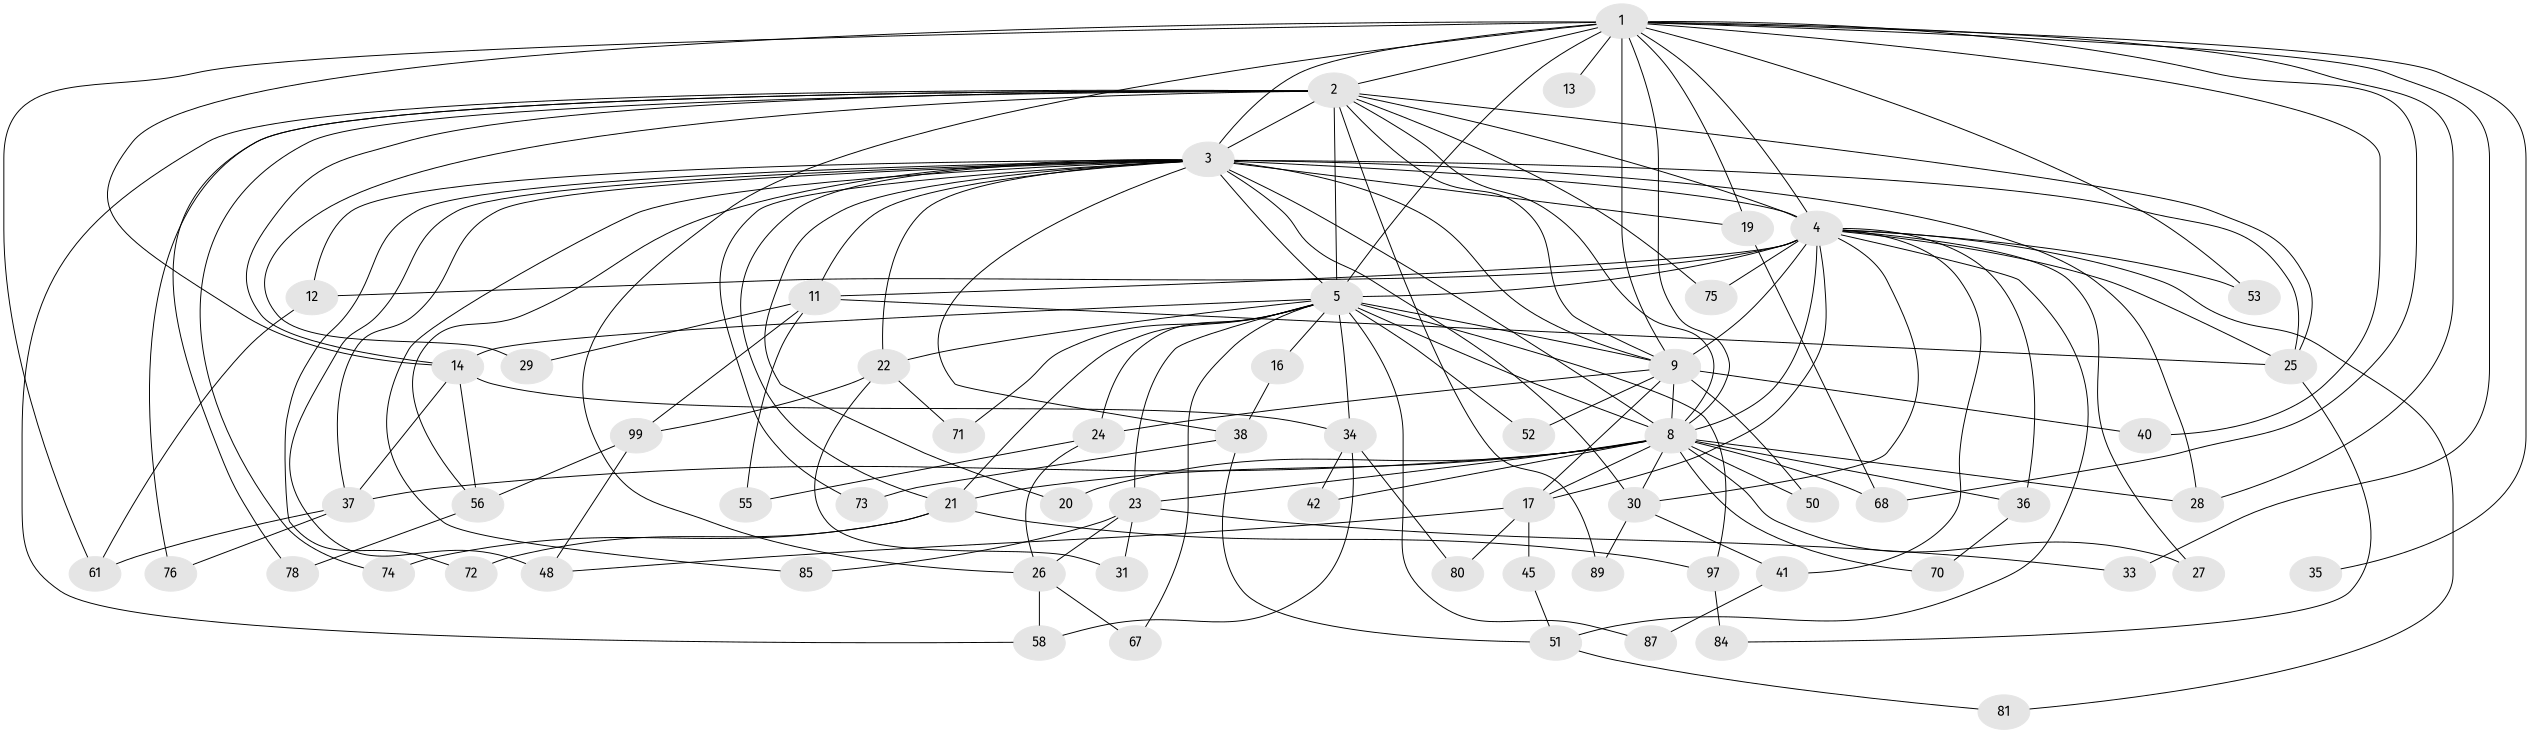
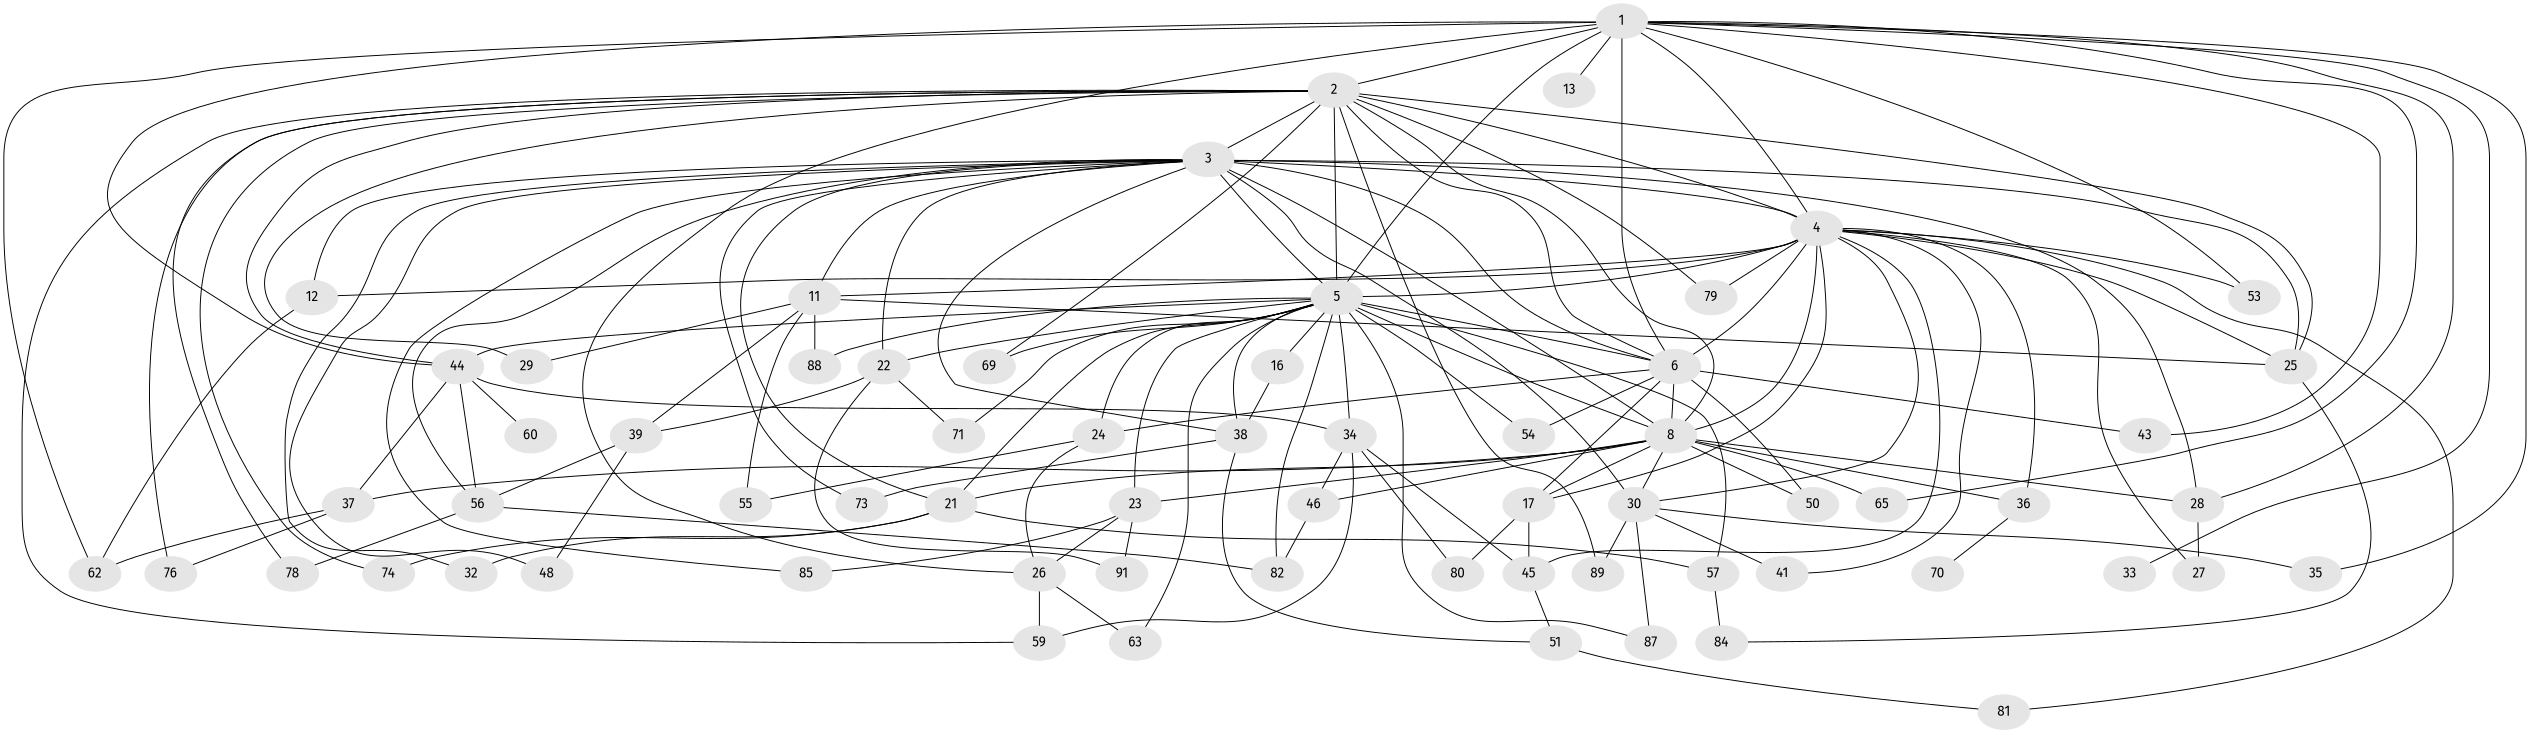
edge "1" -- "3": removed
edge "3" -- "37": removed
node "19": removed
edge "1" -- "8": removed
node "75": label "75" -> "79"
edge "5" -- "38": added
node "14": label "14" -> "44"
node "88": added
node "69": added
node "9": label "9" -> "6"
node "60": added
node "99": label "99" -> "39"
node "52": label "52" -> "54"
node "40": label "40" -> "43"
node "20": removed
node "42": label "42" -> "46"
edge "34" -- "45": added
node "68": label "68" -> "65"
edge "30" -- "35": added
edge "8" -- "70": removed
edge "17" -- "48": removed
edge "23" -- "33": removed
edge "8" -- "27": now "28" -- "27"
edge "4" -- "51": now "4" -- "45"
node "61": label "61" -> "62"
node "72": label "72" -> "32"
node "31": label "31" -> "91"
node "82": added
node "97": label "97" -> "57"
edge "41" -- "87": now "30" -- "87"
node "58": label "58" -> "59"
node "67": label "67" -> "63"
